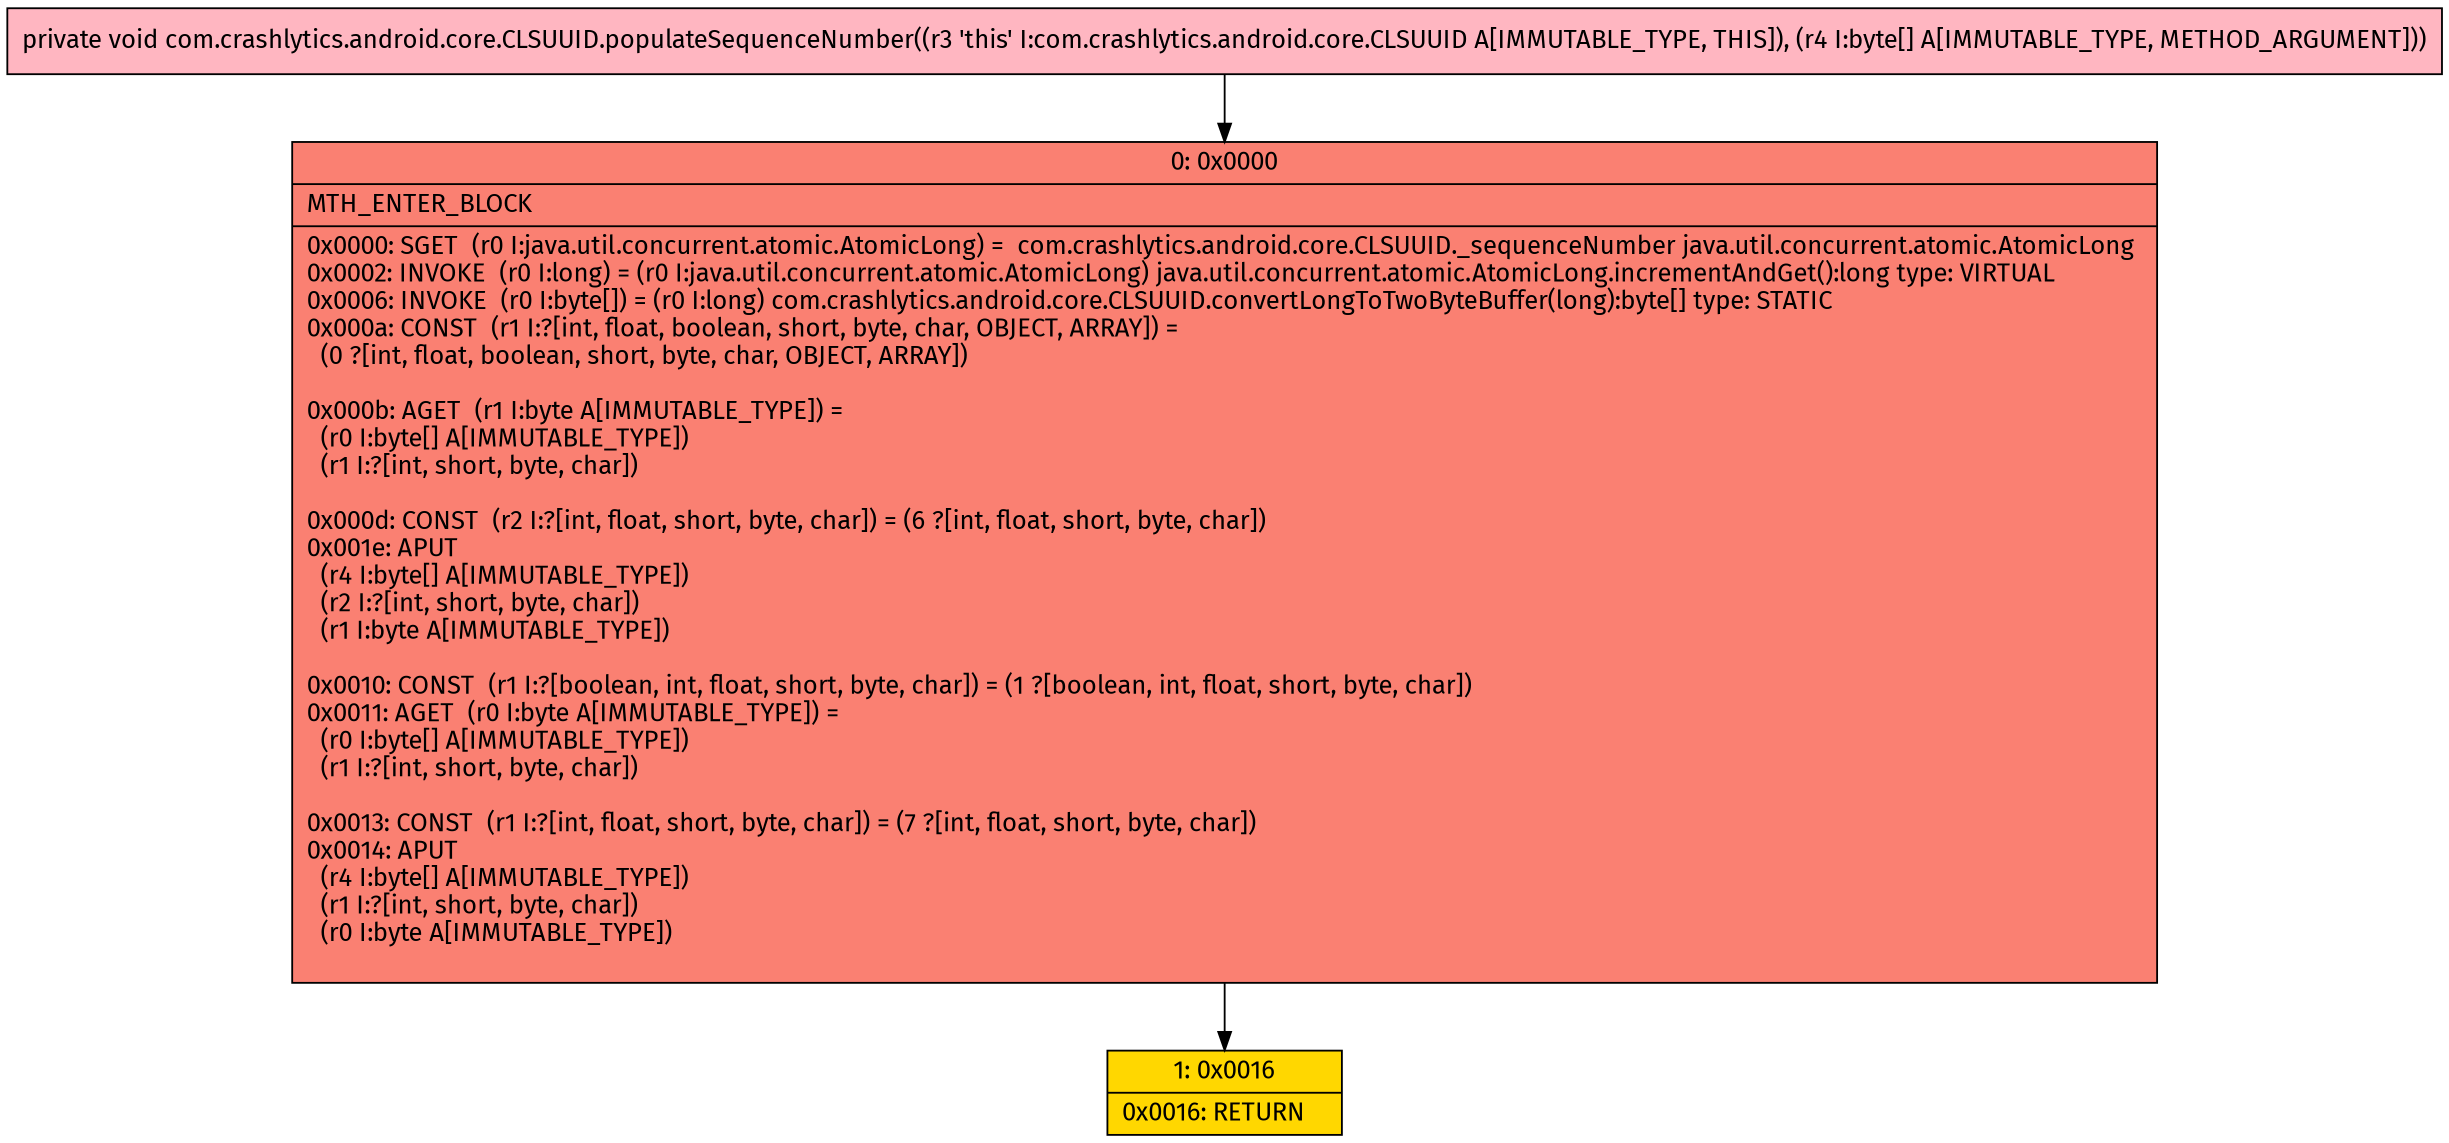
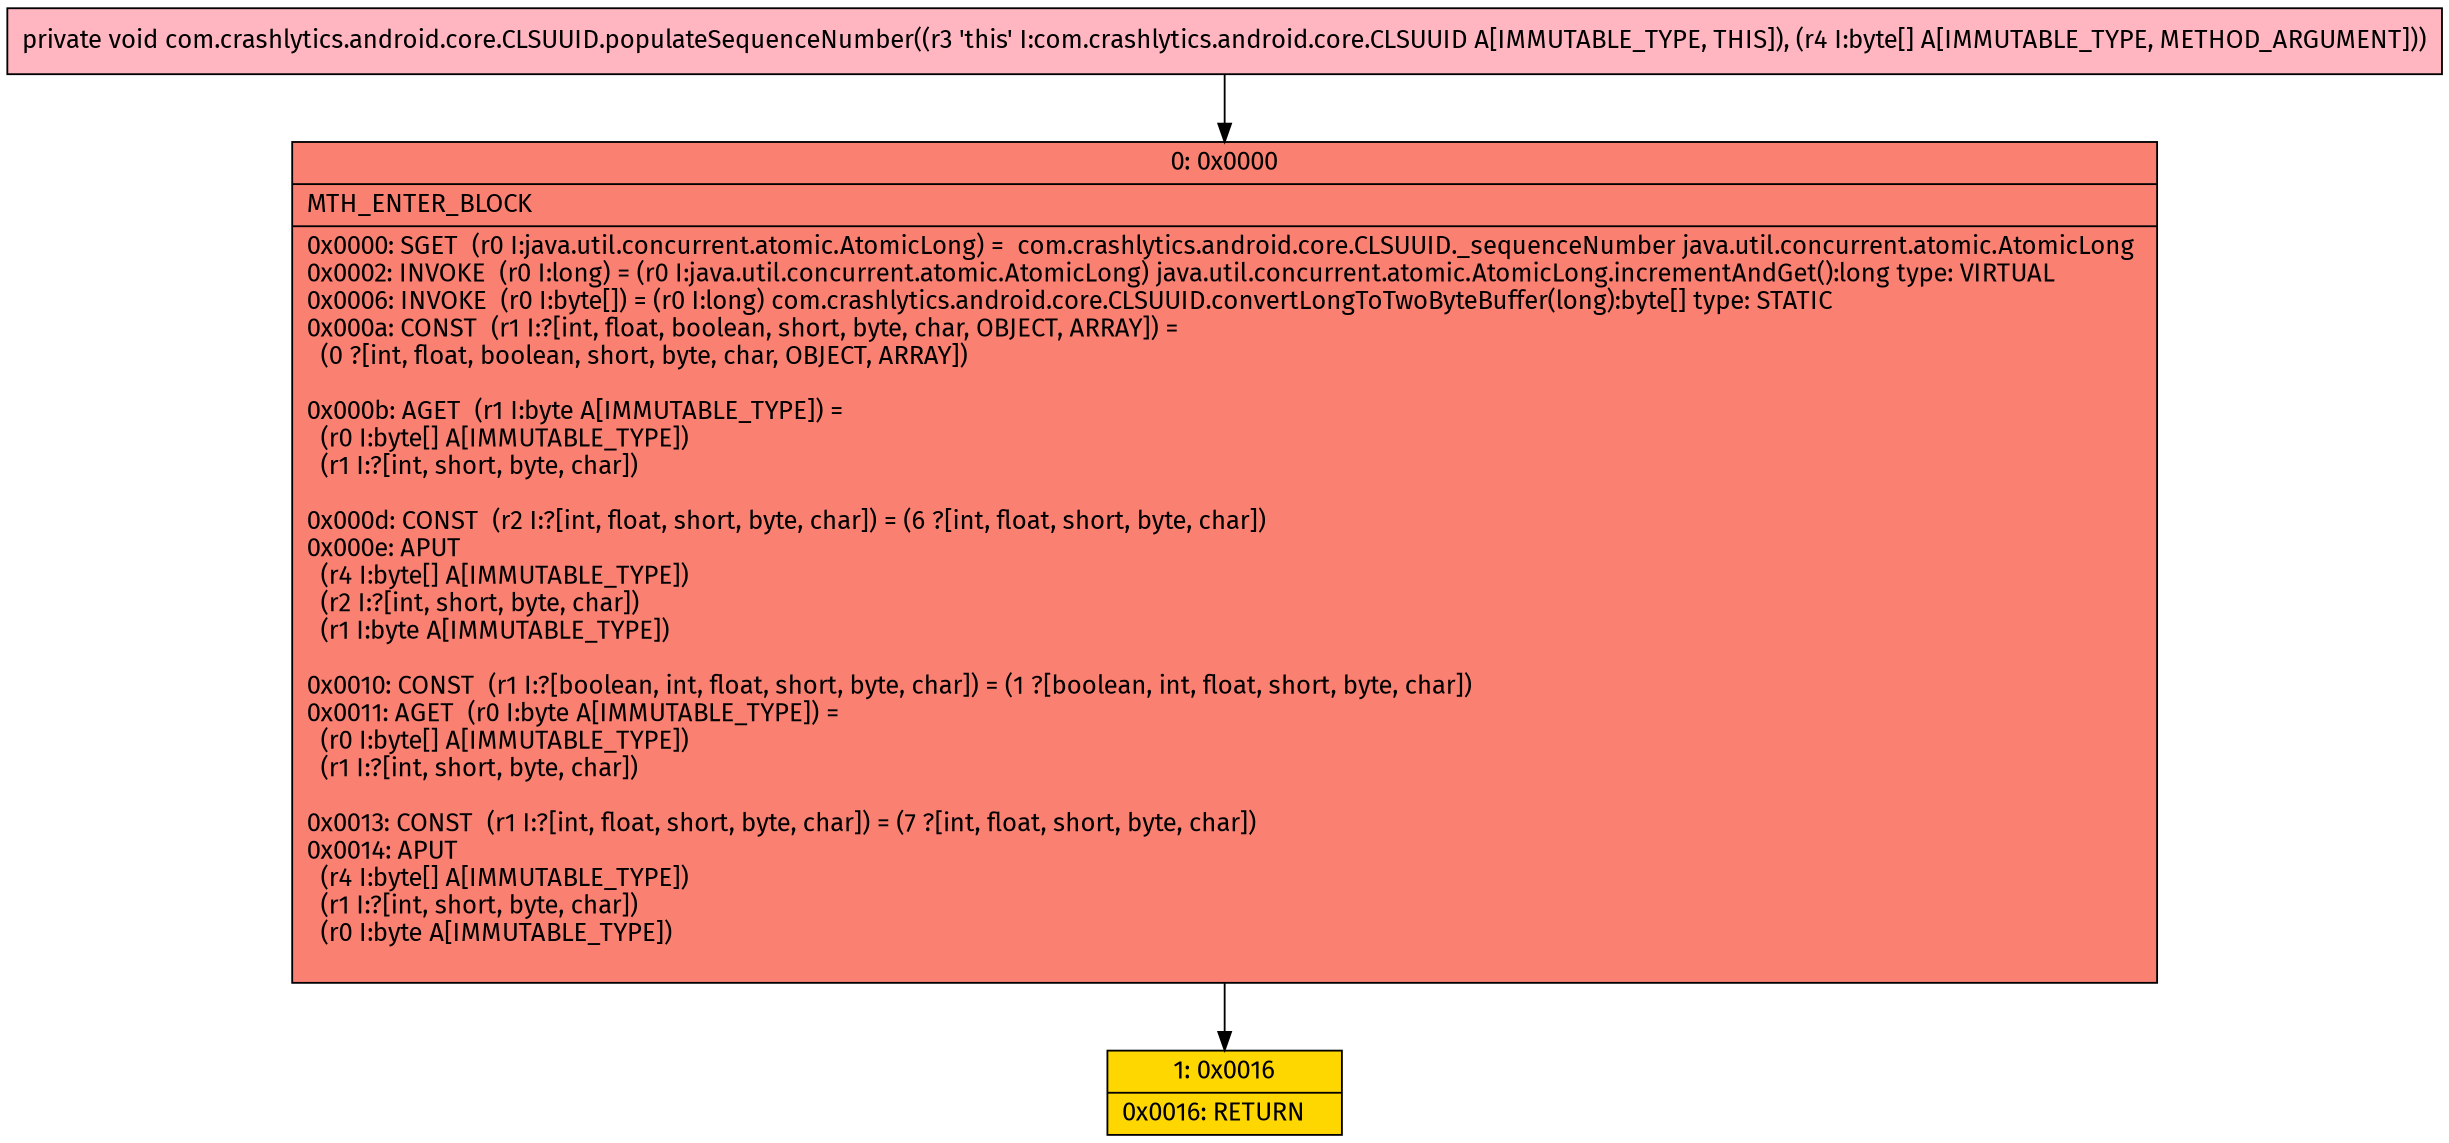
node "0: 0x0000": text "0x001e: APUT" -> "0x000e: APUT"
